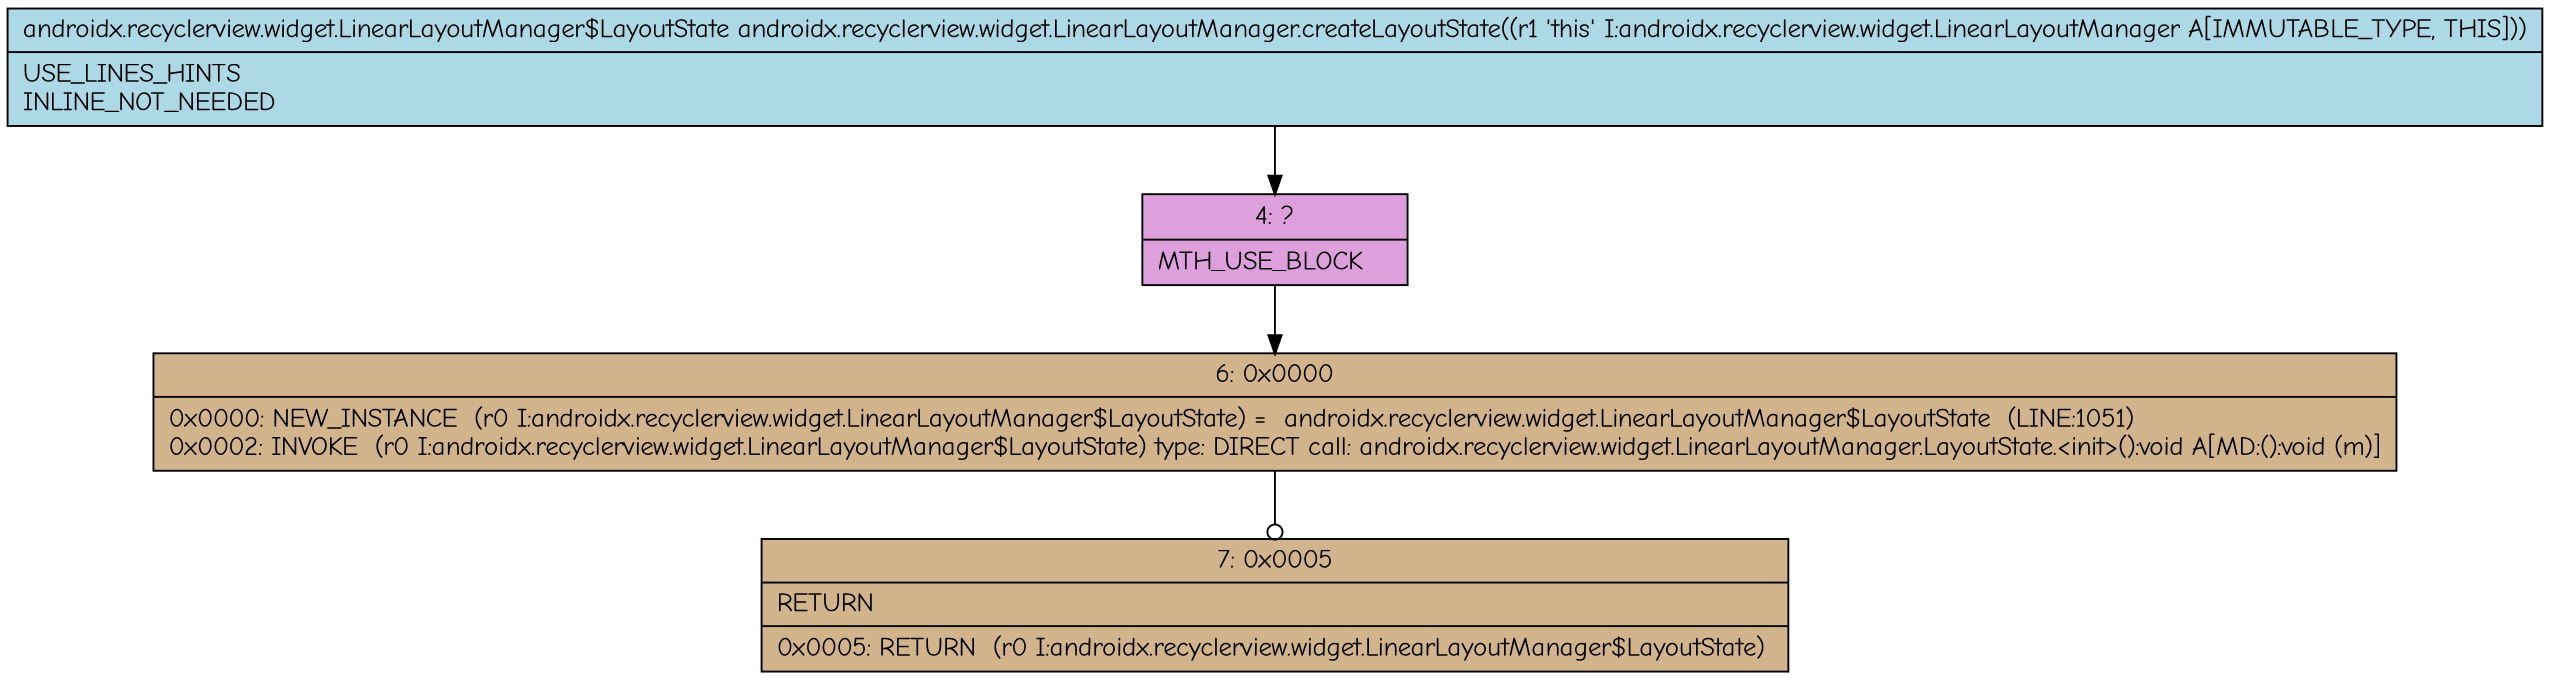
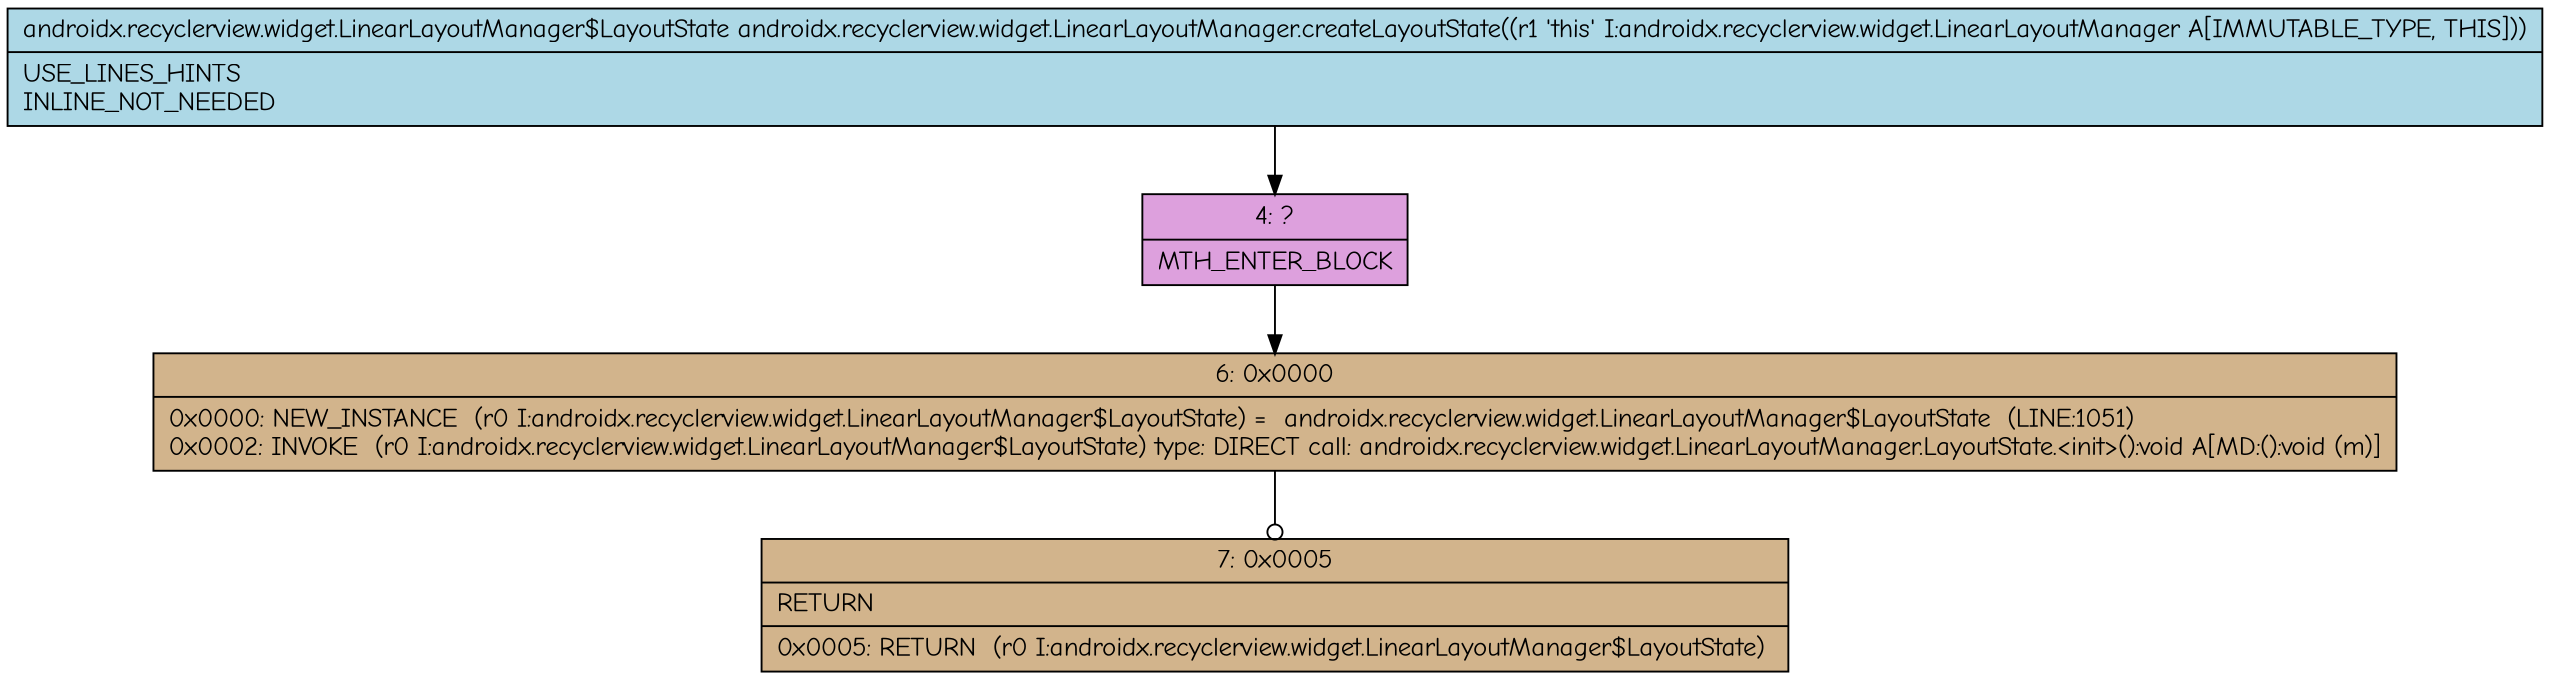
node "4: ?": text "MTH_USE_BLOCK" -> "MTH_ENTER_BLOCK"
